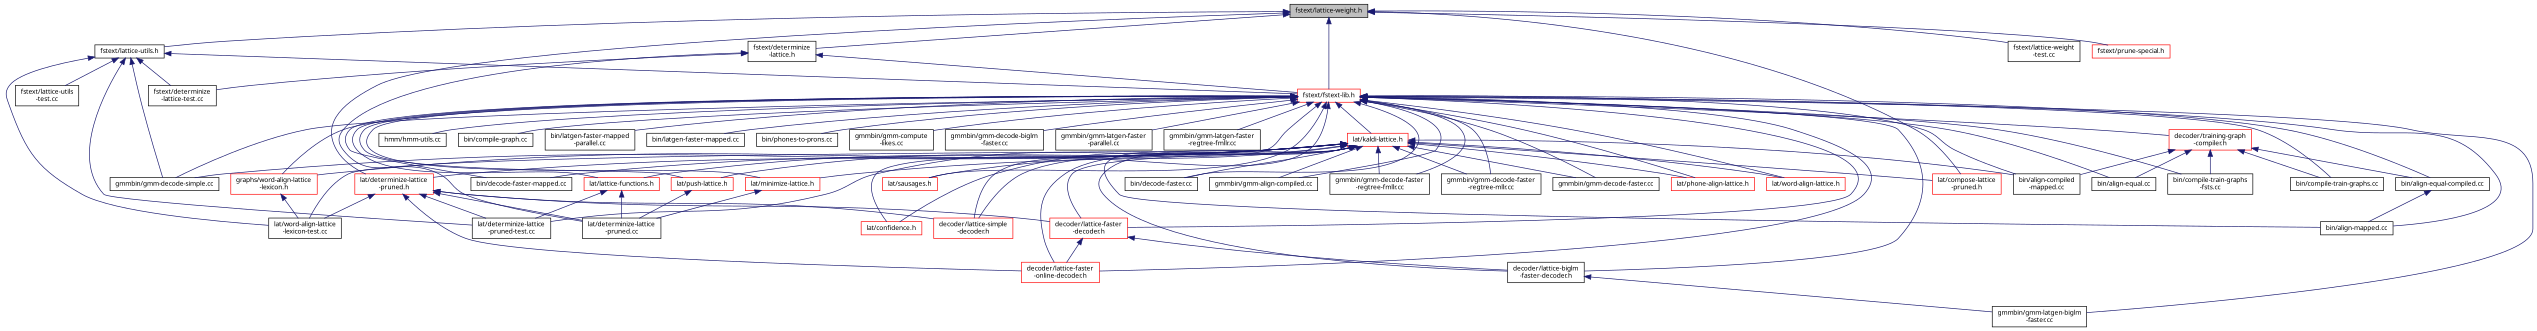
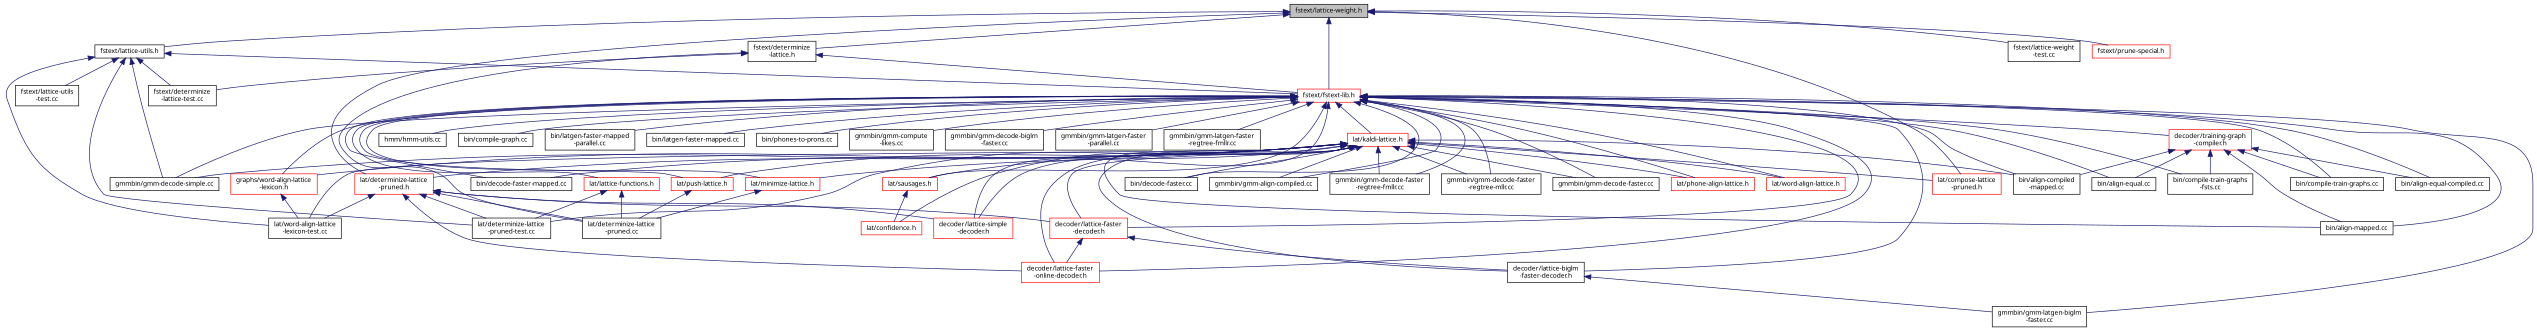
edge "lat/lattice-functions.h" -> "lat/kaldi-lattice.h": removed
edge "lat/confidence.h" -> "fstext/fstext-lib.h": now "lat/confidence.h" -> "lat/sausages.h"
edge "bin/align-mapped.cc" -> "bin/align-equal-compiled.cc": now "bin/align-mapped.cc" -> "decoder/training-graph -compiler.h"
